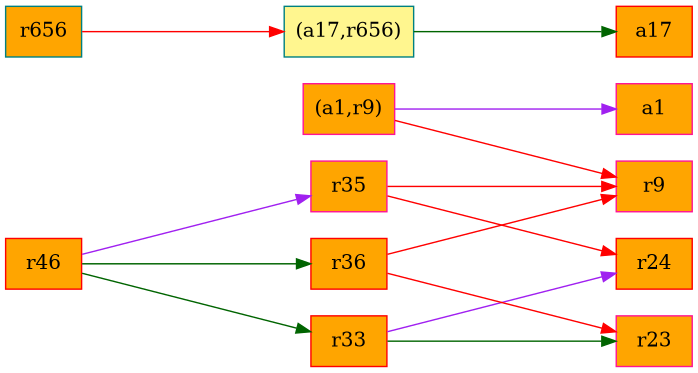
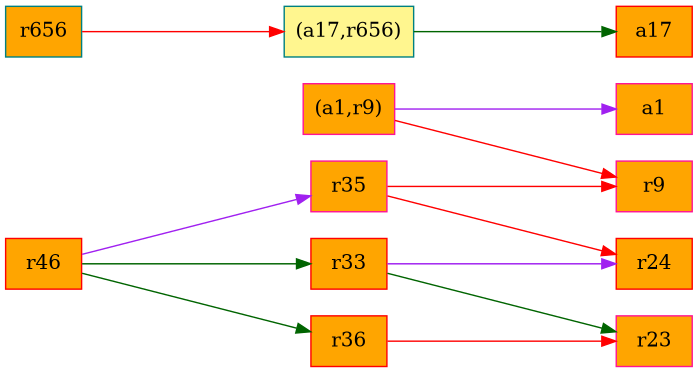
edge "r36" -> "r9": removed
